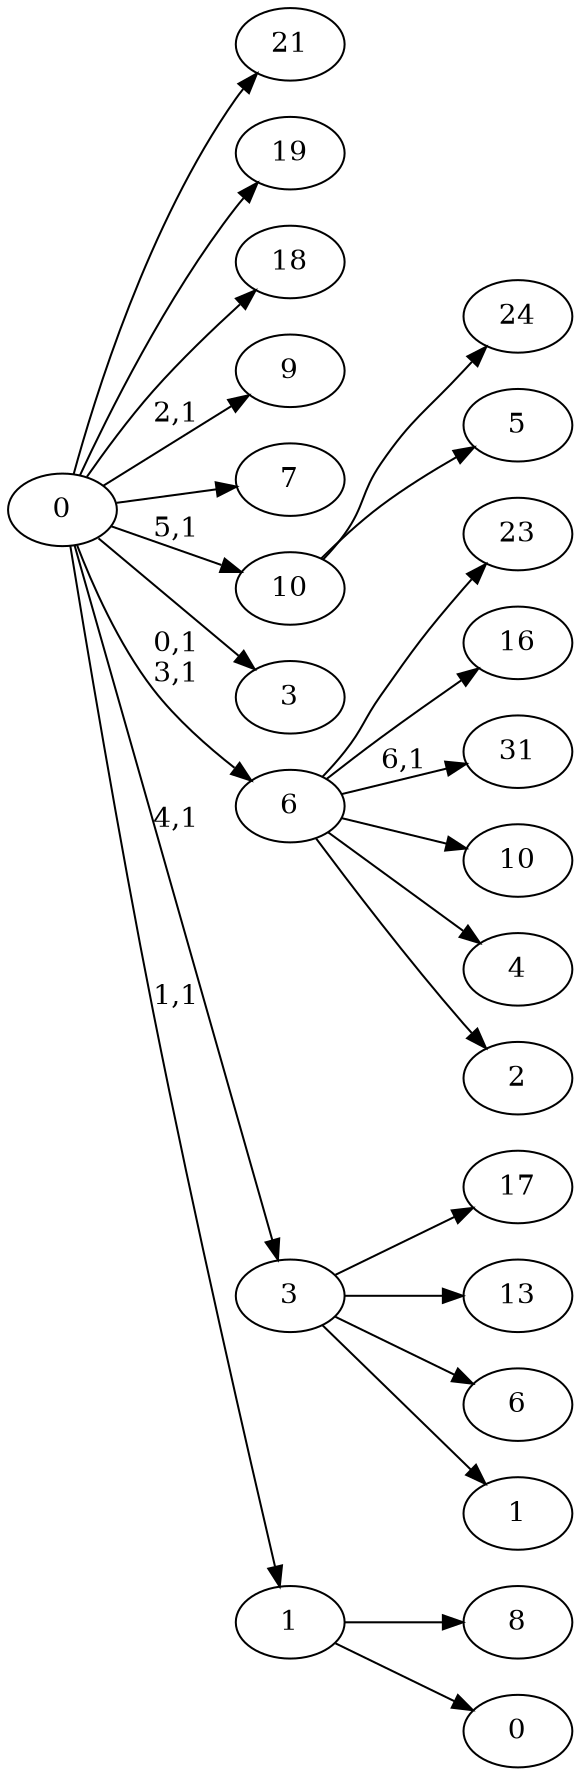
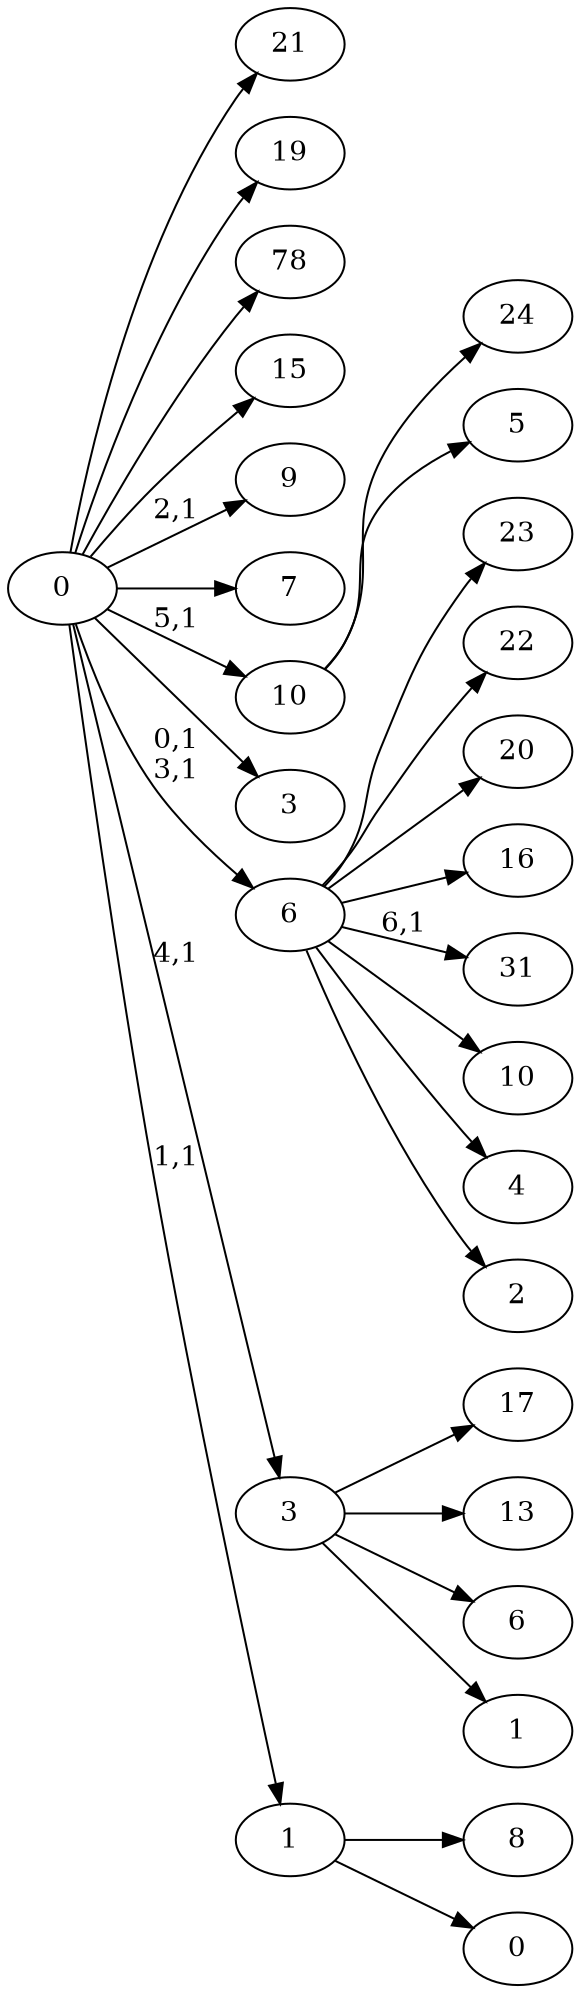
node "18": label "18" -> "78"
node "15": added
node "22": added
node "20": added
